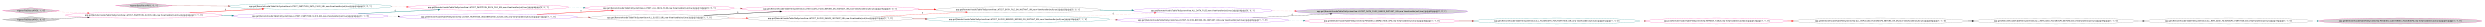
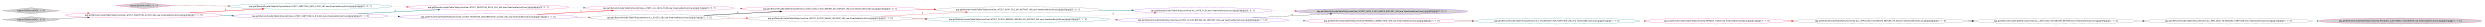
node "registerFileSlicesAPI['0', '1', '0']": color deeppink -> gray40
